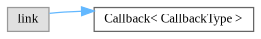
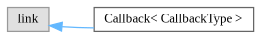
edge "link" -> "Callback< CallbackType >": reversed
